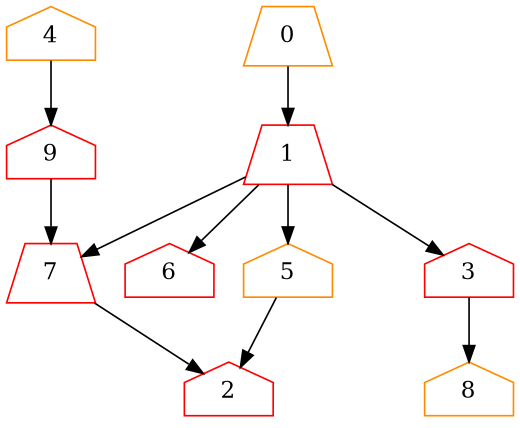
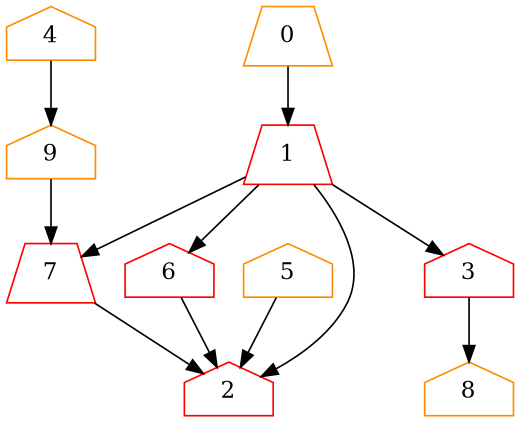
node "9": color red -> darkorange
edge "1" -> "5": now "1" -> "2"
edge "6" -> "2": added
